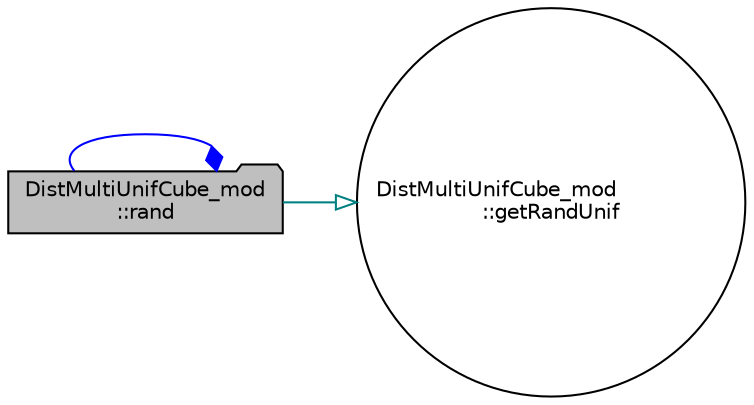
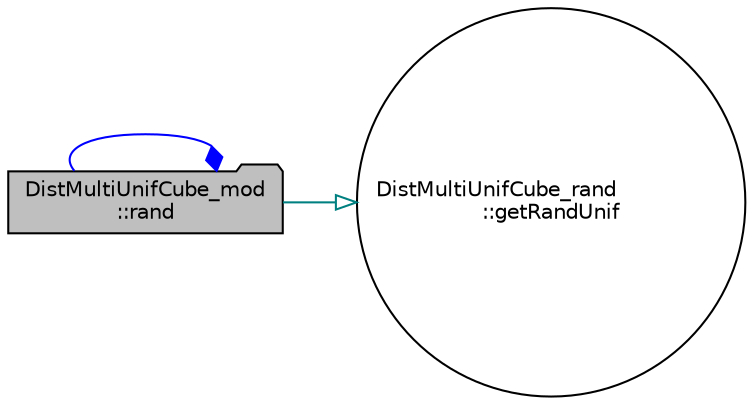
node "DistMultiUnifCube_mod ::getRandUnif": label "DistMultiUnifCube_mod ::getRandUnif" -> "DistMultiUnifCube_rand ::getRandUnif"
